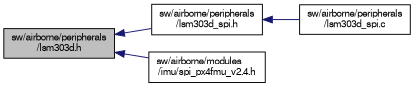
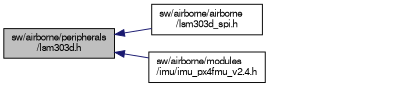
node "sw/airborne/peripherals /lsm303d_spi.h": label "sw/airborne/peripherals /lsm303d_spi.h" -> "sw/airborne/airborne /lsm303d_spi.h"
node "sw/airborne/peripherals /lsm303d_spi.c": removed
node "sw/airborne/modules /imu/spi_px4fmu_v2.4.h": label "sw/airborne/modules /imu/spi_px4fmu_v2.4.h" -> "sw/airborne/modules /imu/imu_px4fmu_v2.4.h"
